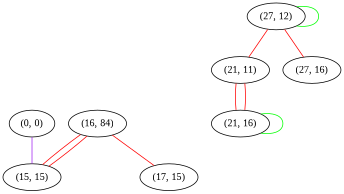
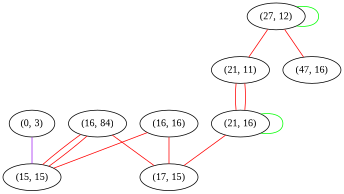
node "(27, 16)": label "(27, 16)" -> "(47, 16)"
node "(0, 0)": label "(0, 0)" -> "(0, 3)"
node "(16, 16)": added
edge "(21, 16)" -- "(17, 15)": added
